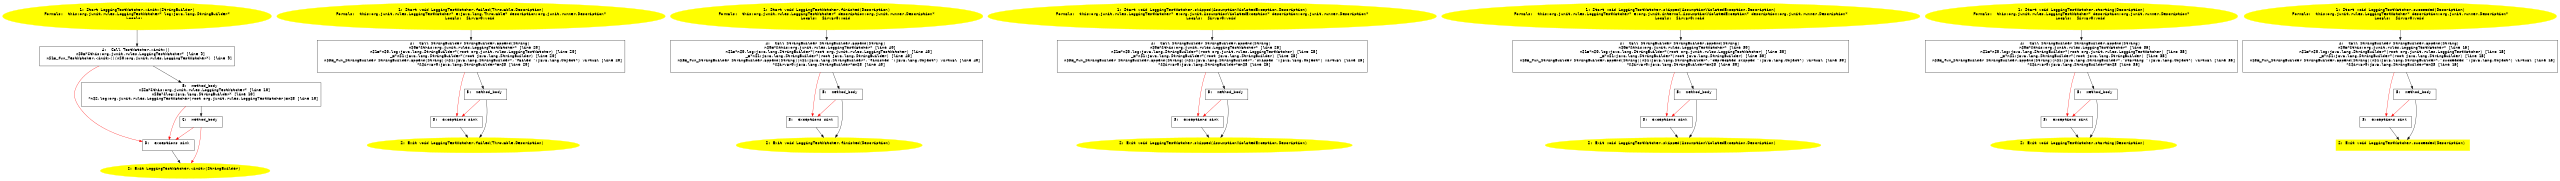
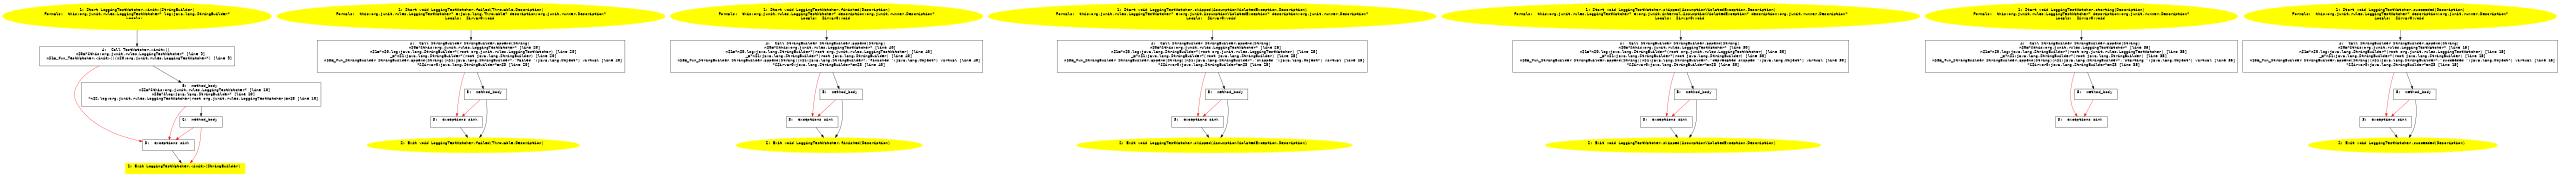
node "2: Exit void LoggingTestWatcher.starting(Description)": removed
node "2: Exit void LoggingTestWatcher.succeeded(Description)": shape box -> ellipse
node "2: Exit LoggingTestWatcher.<init>(StringBuilder)": shape ellipse -> box
